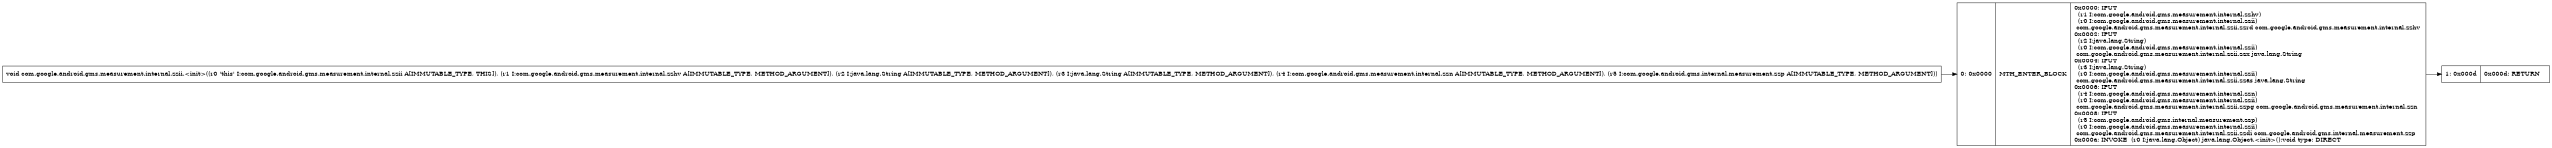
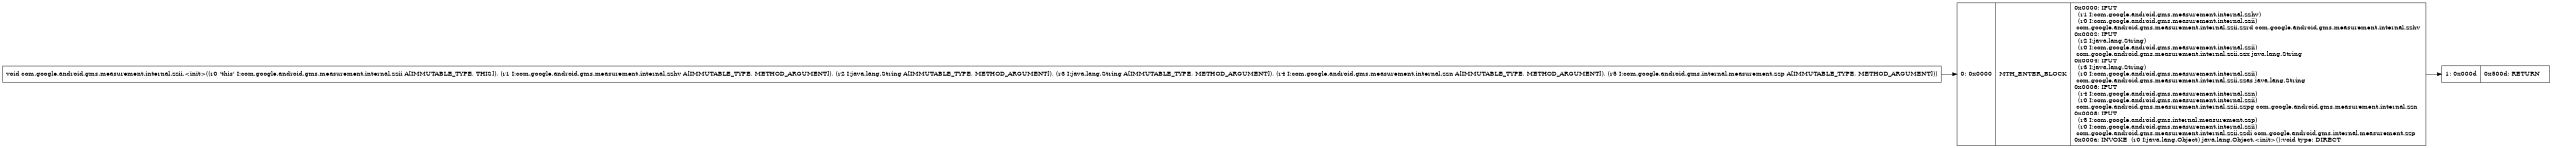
node "1: 0x000d": text "0x000d: RETURN" -> "0x500d: RETURN"
